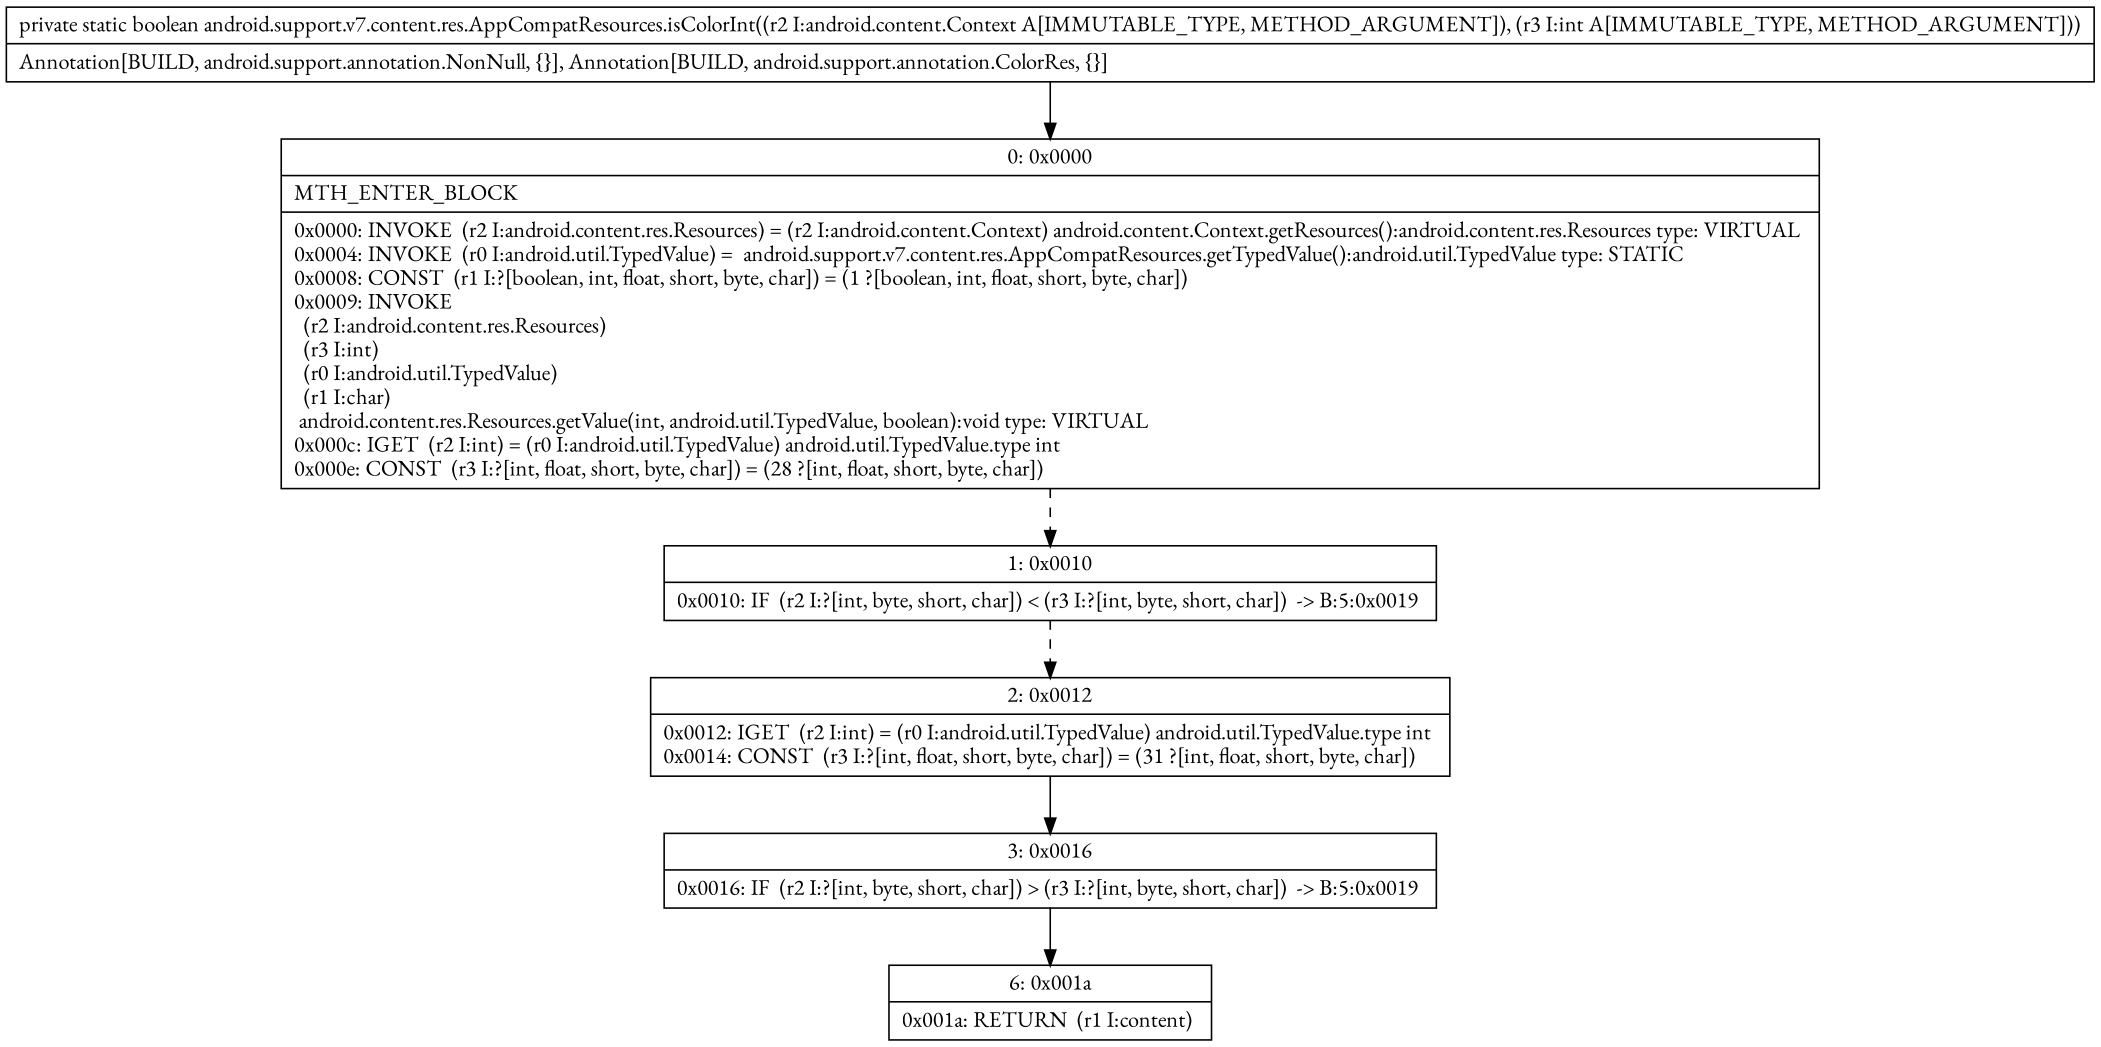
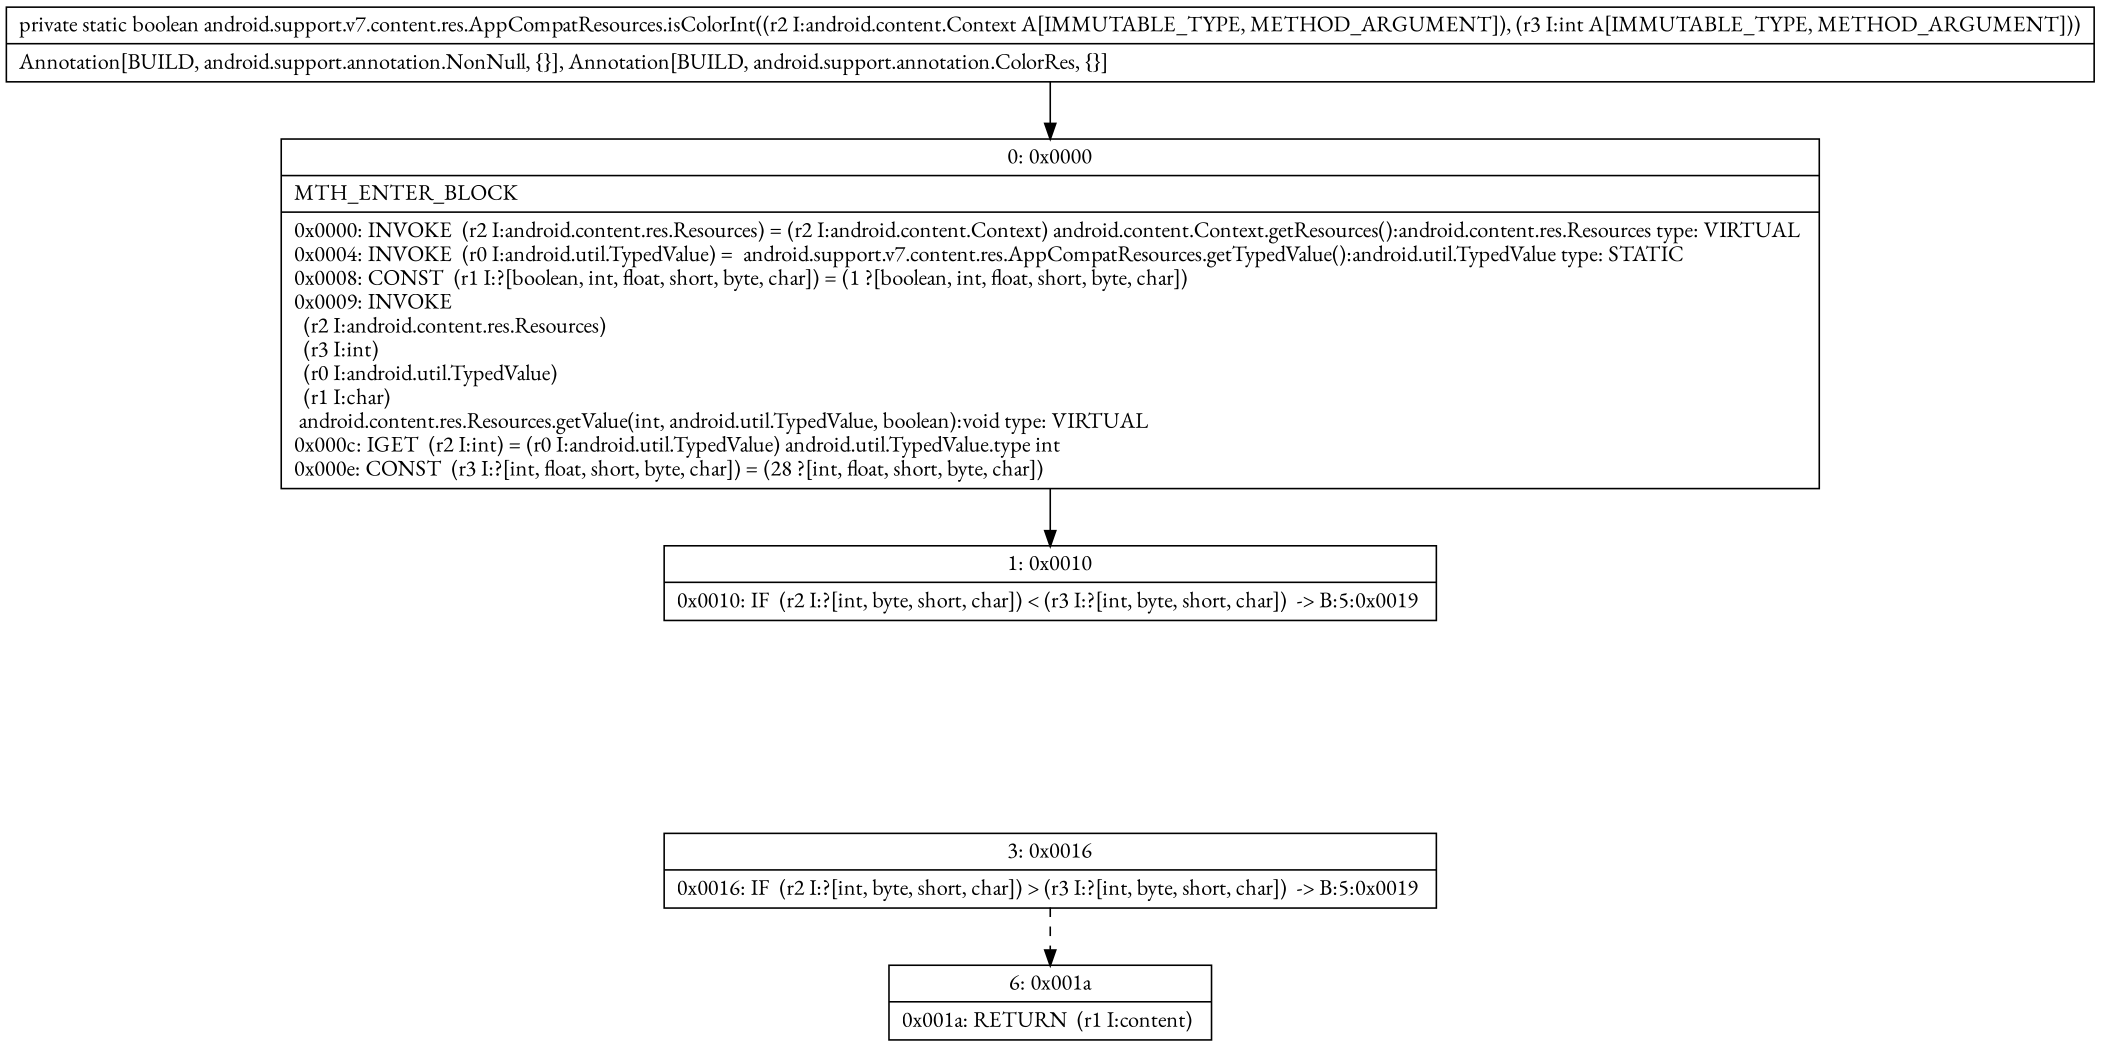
edge "0: 0x0000" -> "1: 0x0010": style dashed -> solid
node "2: 0x0012": removed
edge "3: 0x0016" -> "6: 0x001a": style solid -> dashed
